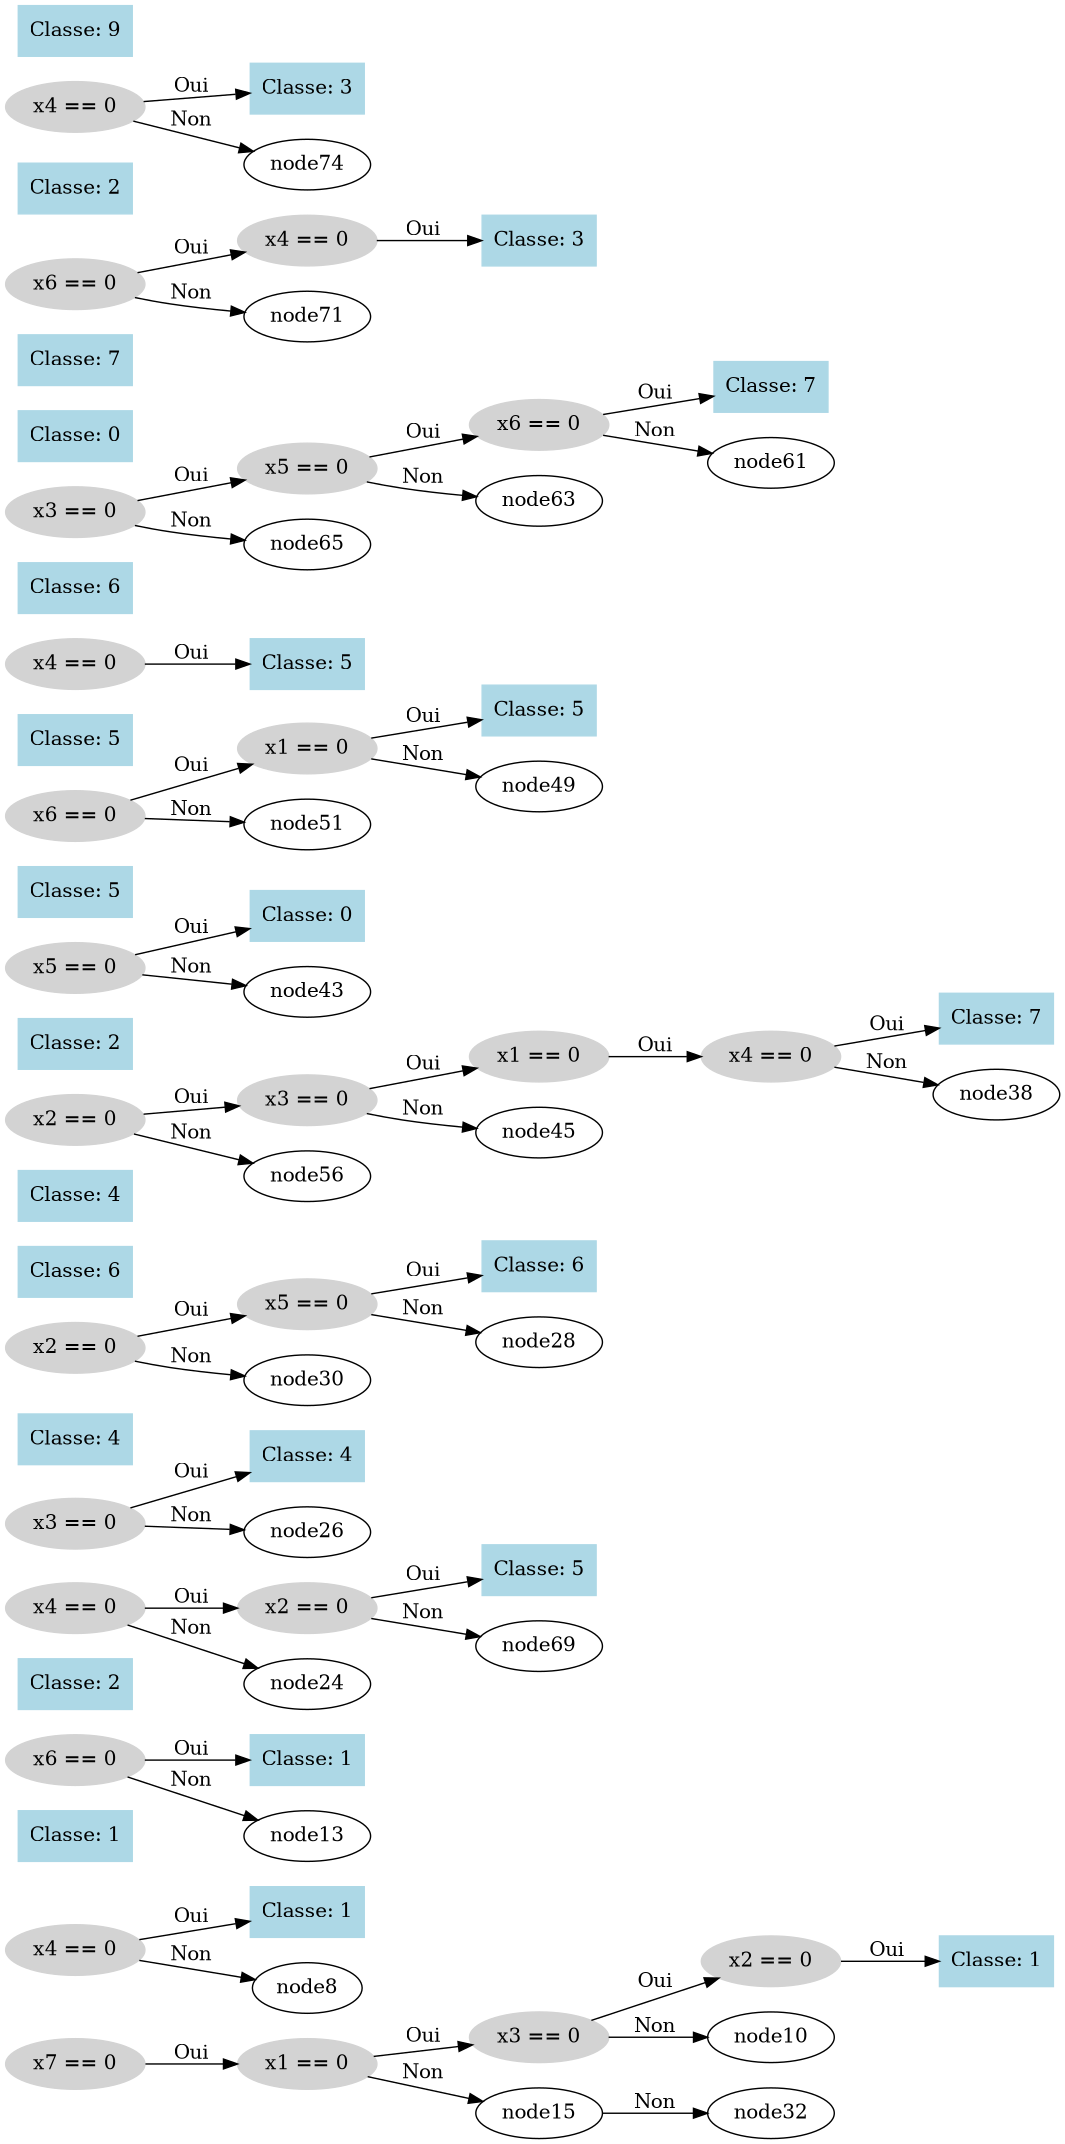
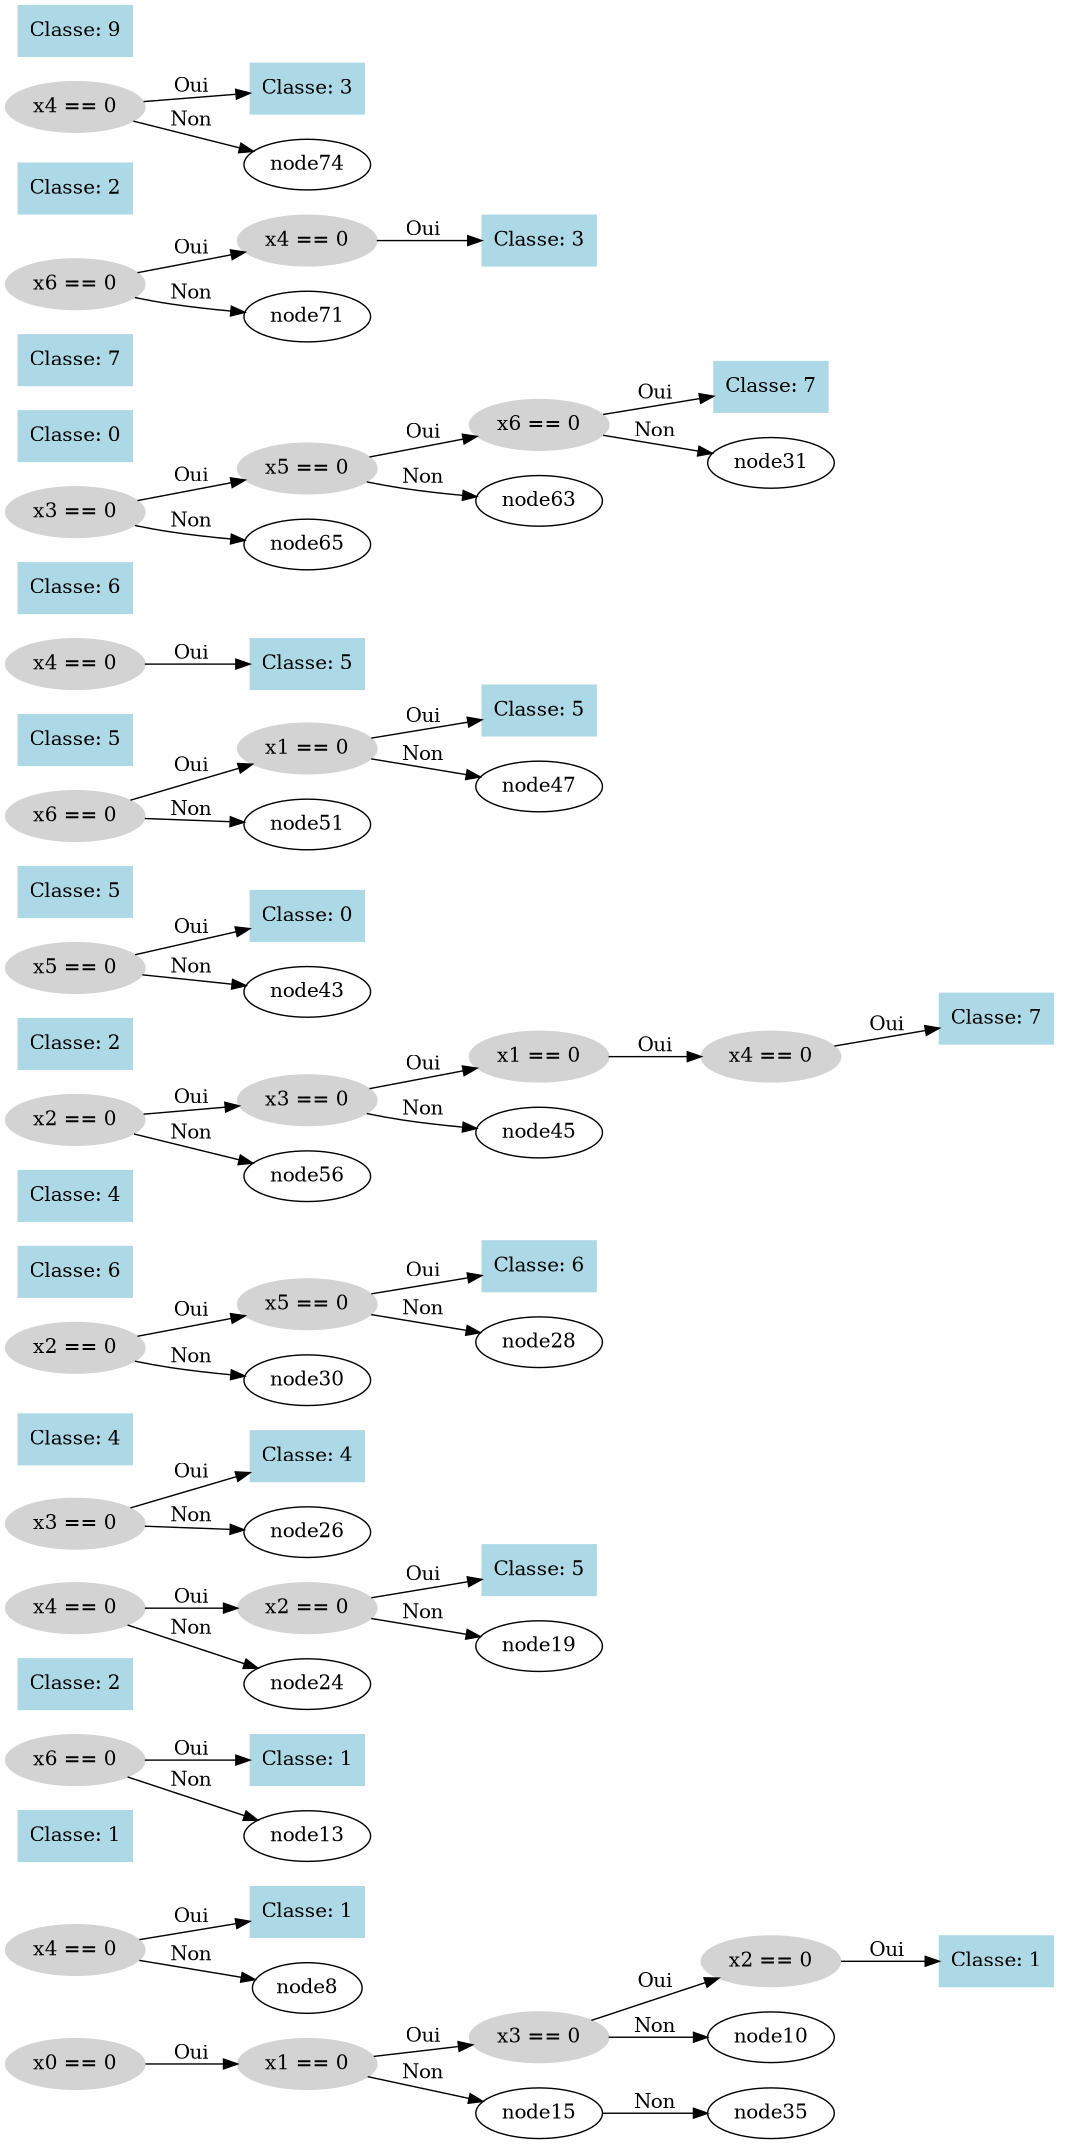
node "node61": label "node61" -> "node31"
node "node49": label "node49" -> "node47"
node "node38": removed
node "node69": label "node69" -> "node19"
node "x7 == 0": label "x7 == 0" -> "x0 == 0"
node "node32": label "node32" -> "node35"
